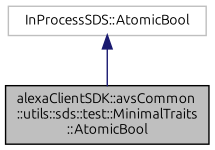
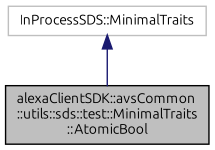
node "InProcessSDS::AtomicBool": label "InProcessSDS::AtomicBool" -> "InProcessSDS::MinimalTraits"
